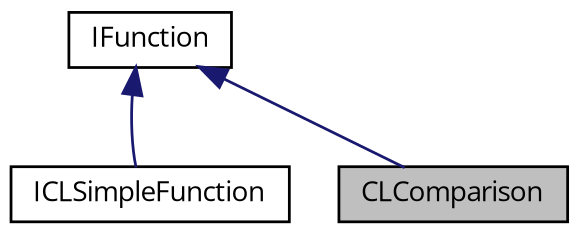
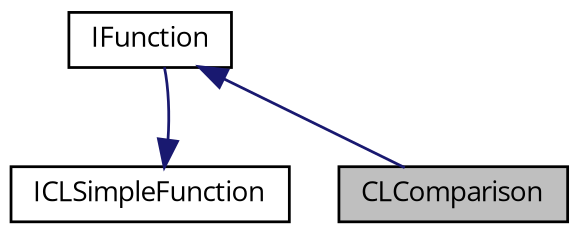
edge "ICLSimpleFunction" -> "IFunction": reversed
